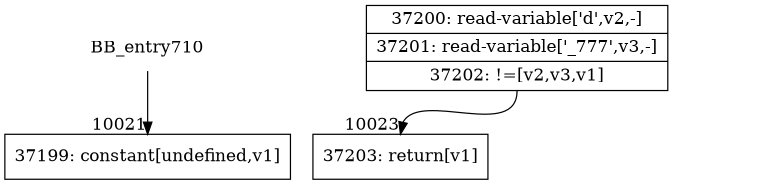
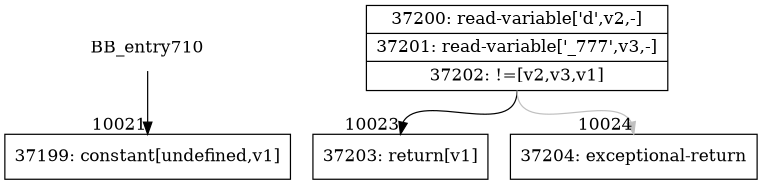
node "37204: exceptional-return": added
